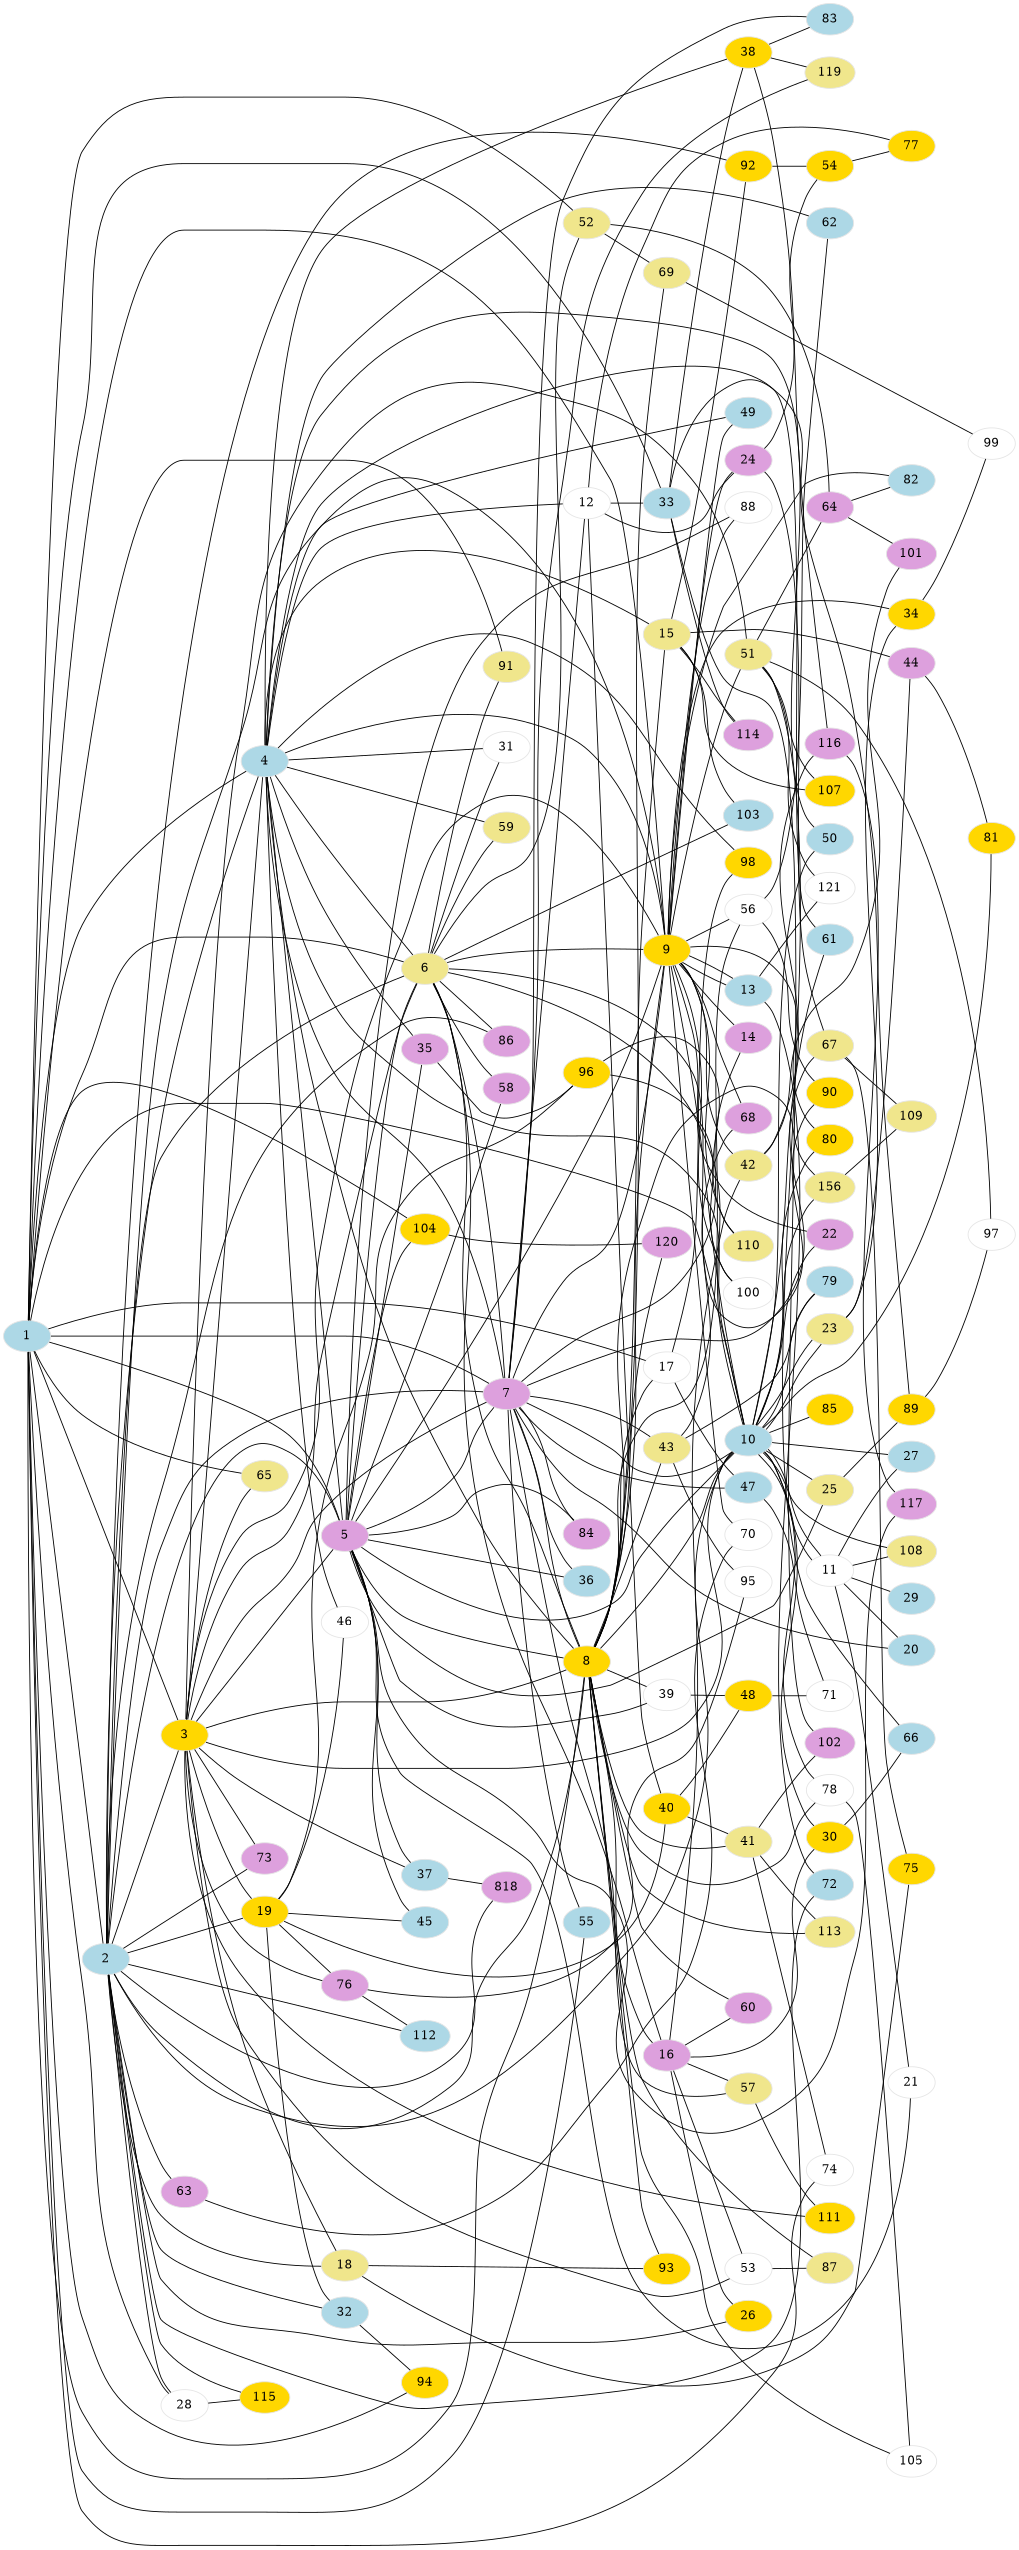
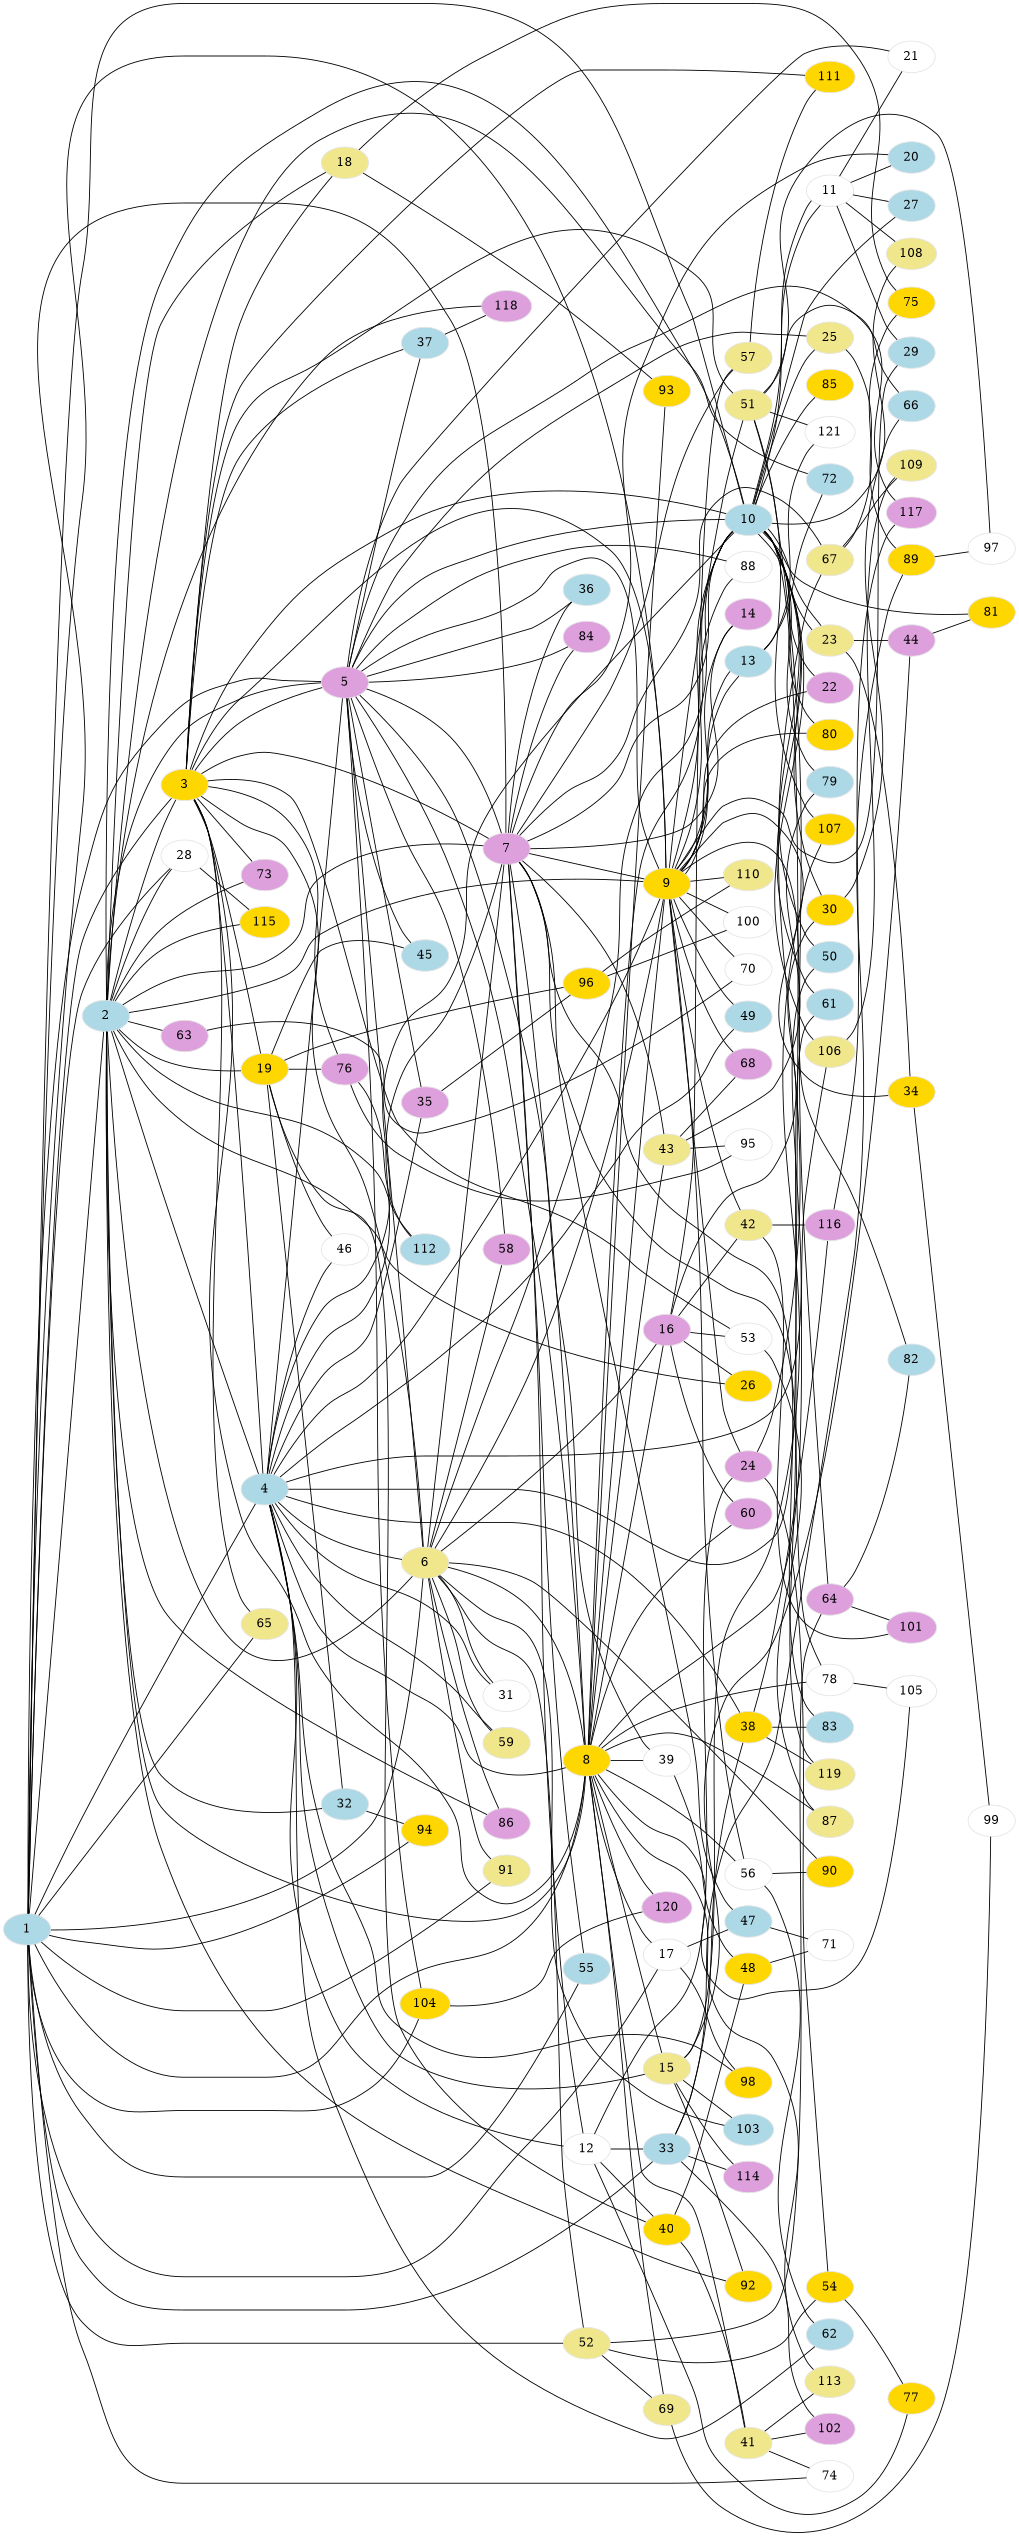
edge "92" -- "54": now "52" -- "54"
edge "29" -- "9": added
node "156": label "156" -> "106"
node "818": label "818" -> "118"
